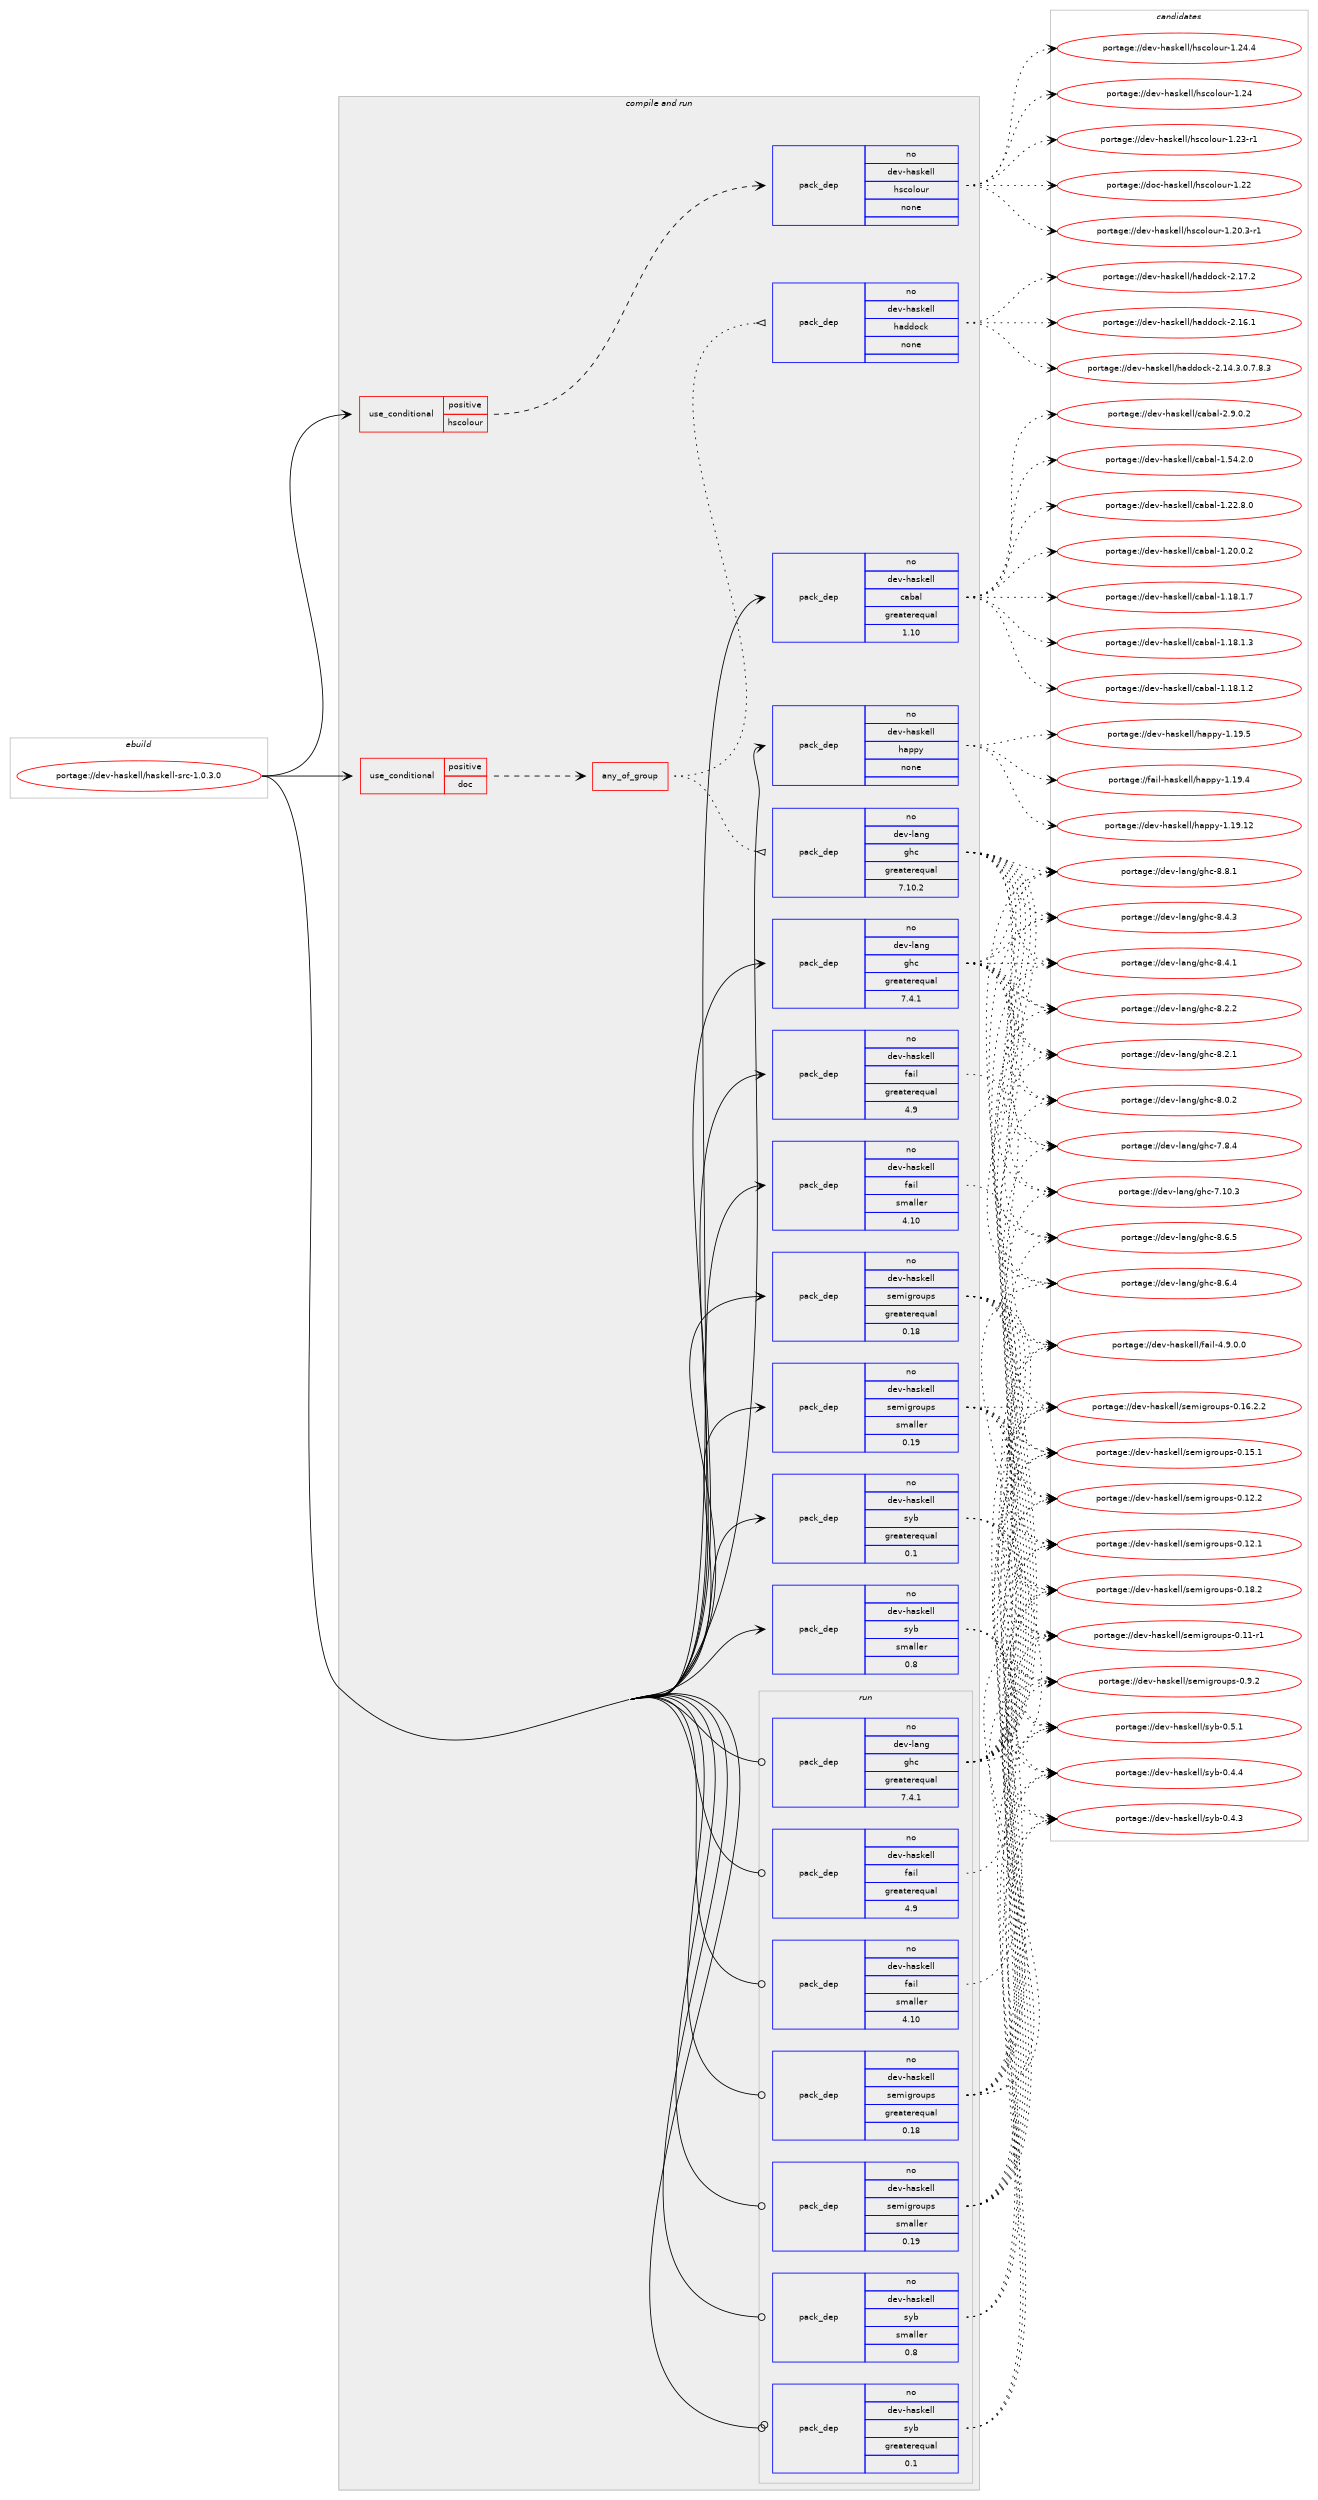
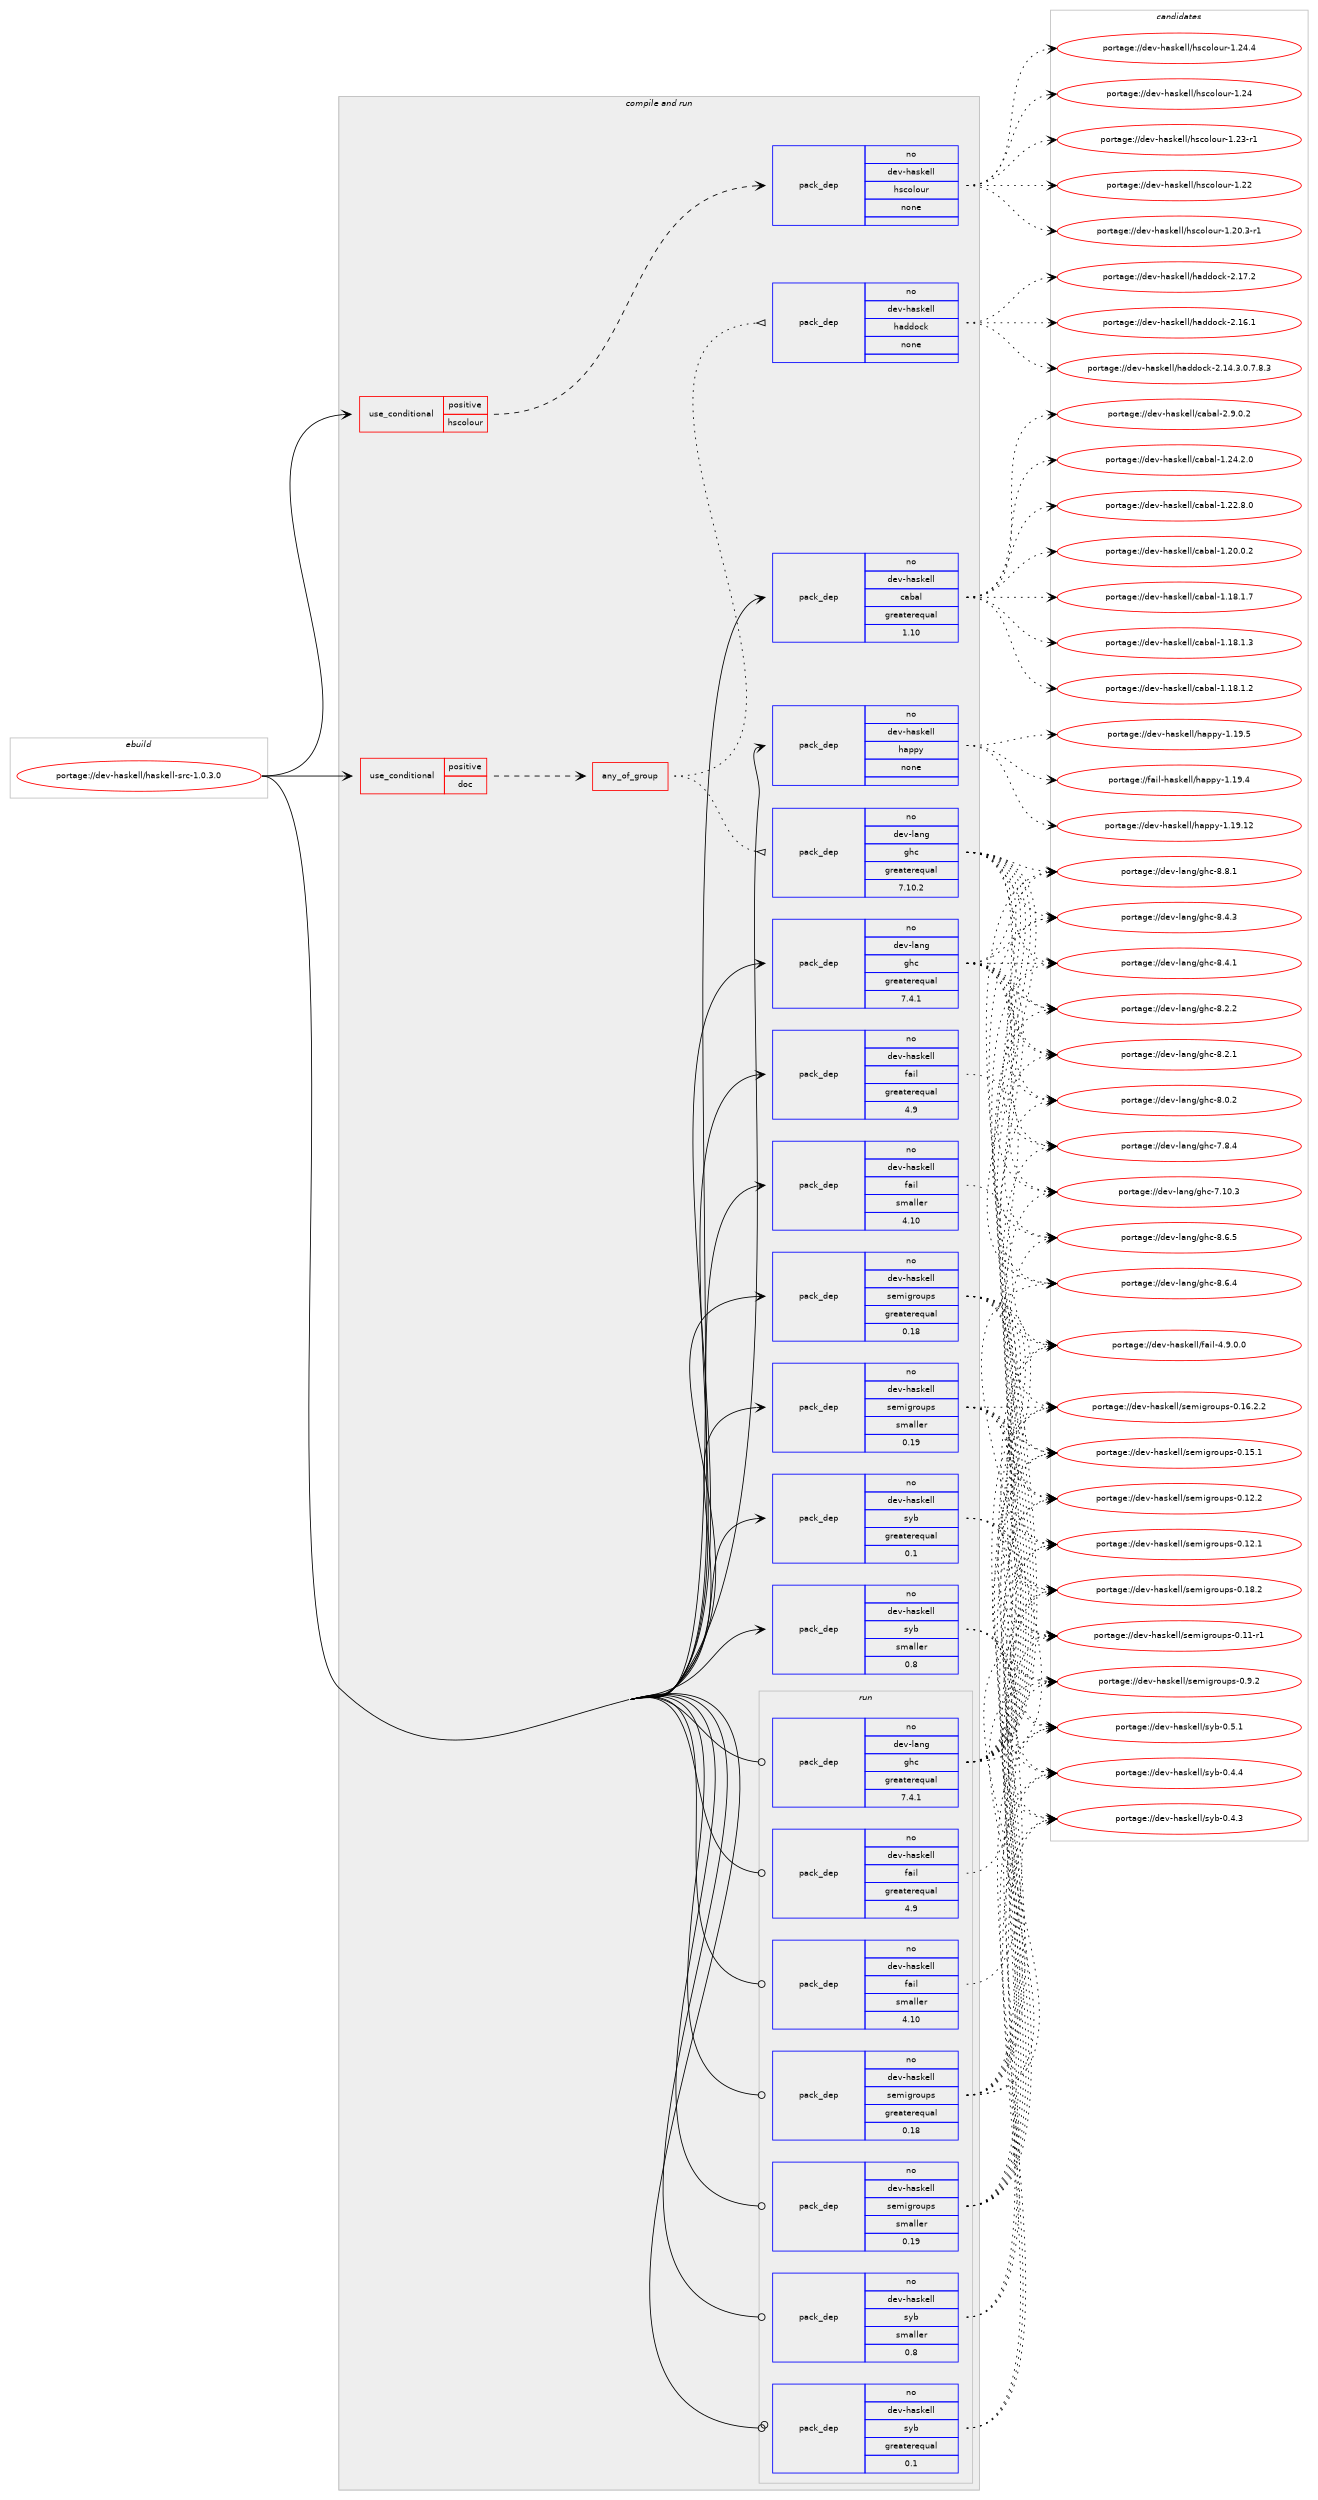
node "portage://doc-haskell/hscolour-1.22": label "portage://doc-haskell/hscolour-1.22" -> "portage://dev-haskell/hscolour-1.22"
node "portage://dev-haskell/cabal-1.54.2.0": label "portage://dev-haskell/cabal-1.54.2.0" -> "portage://dev-haskell/cabal-1.24.2.0"
